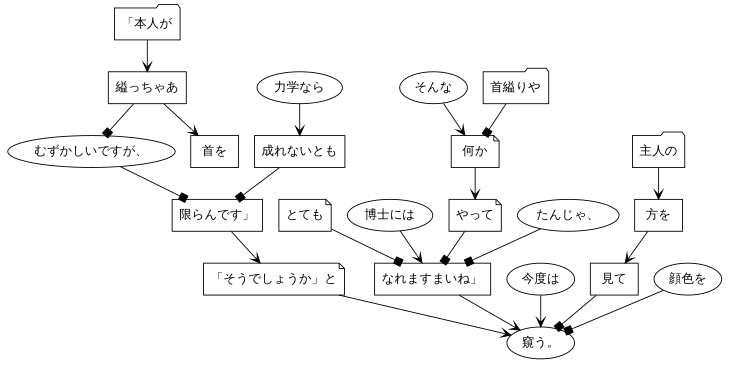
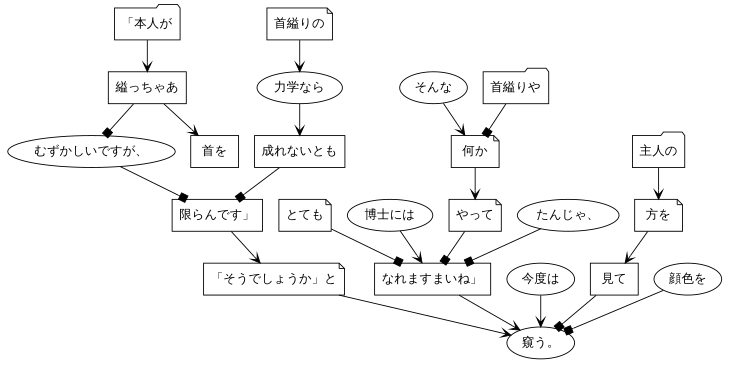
node "首縊りの": added
node "方を": shape box -> note
